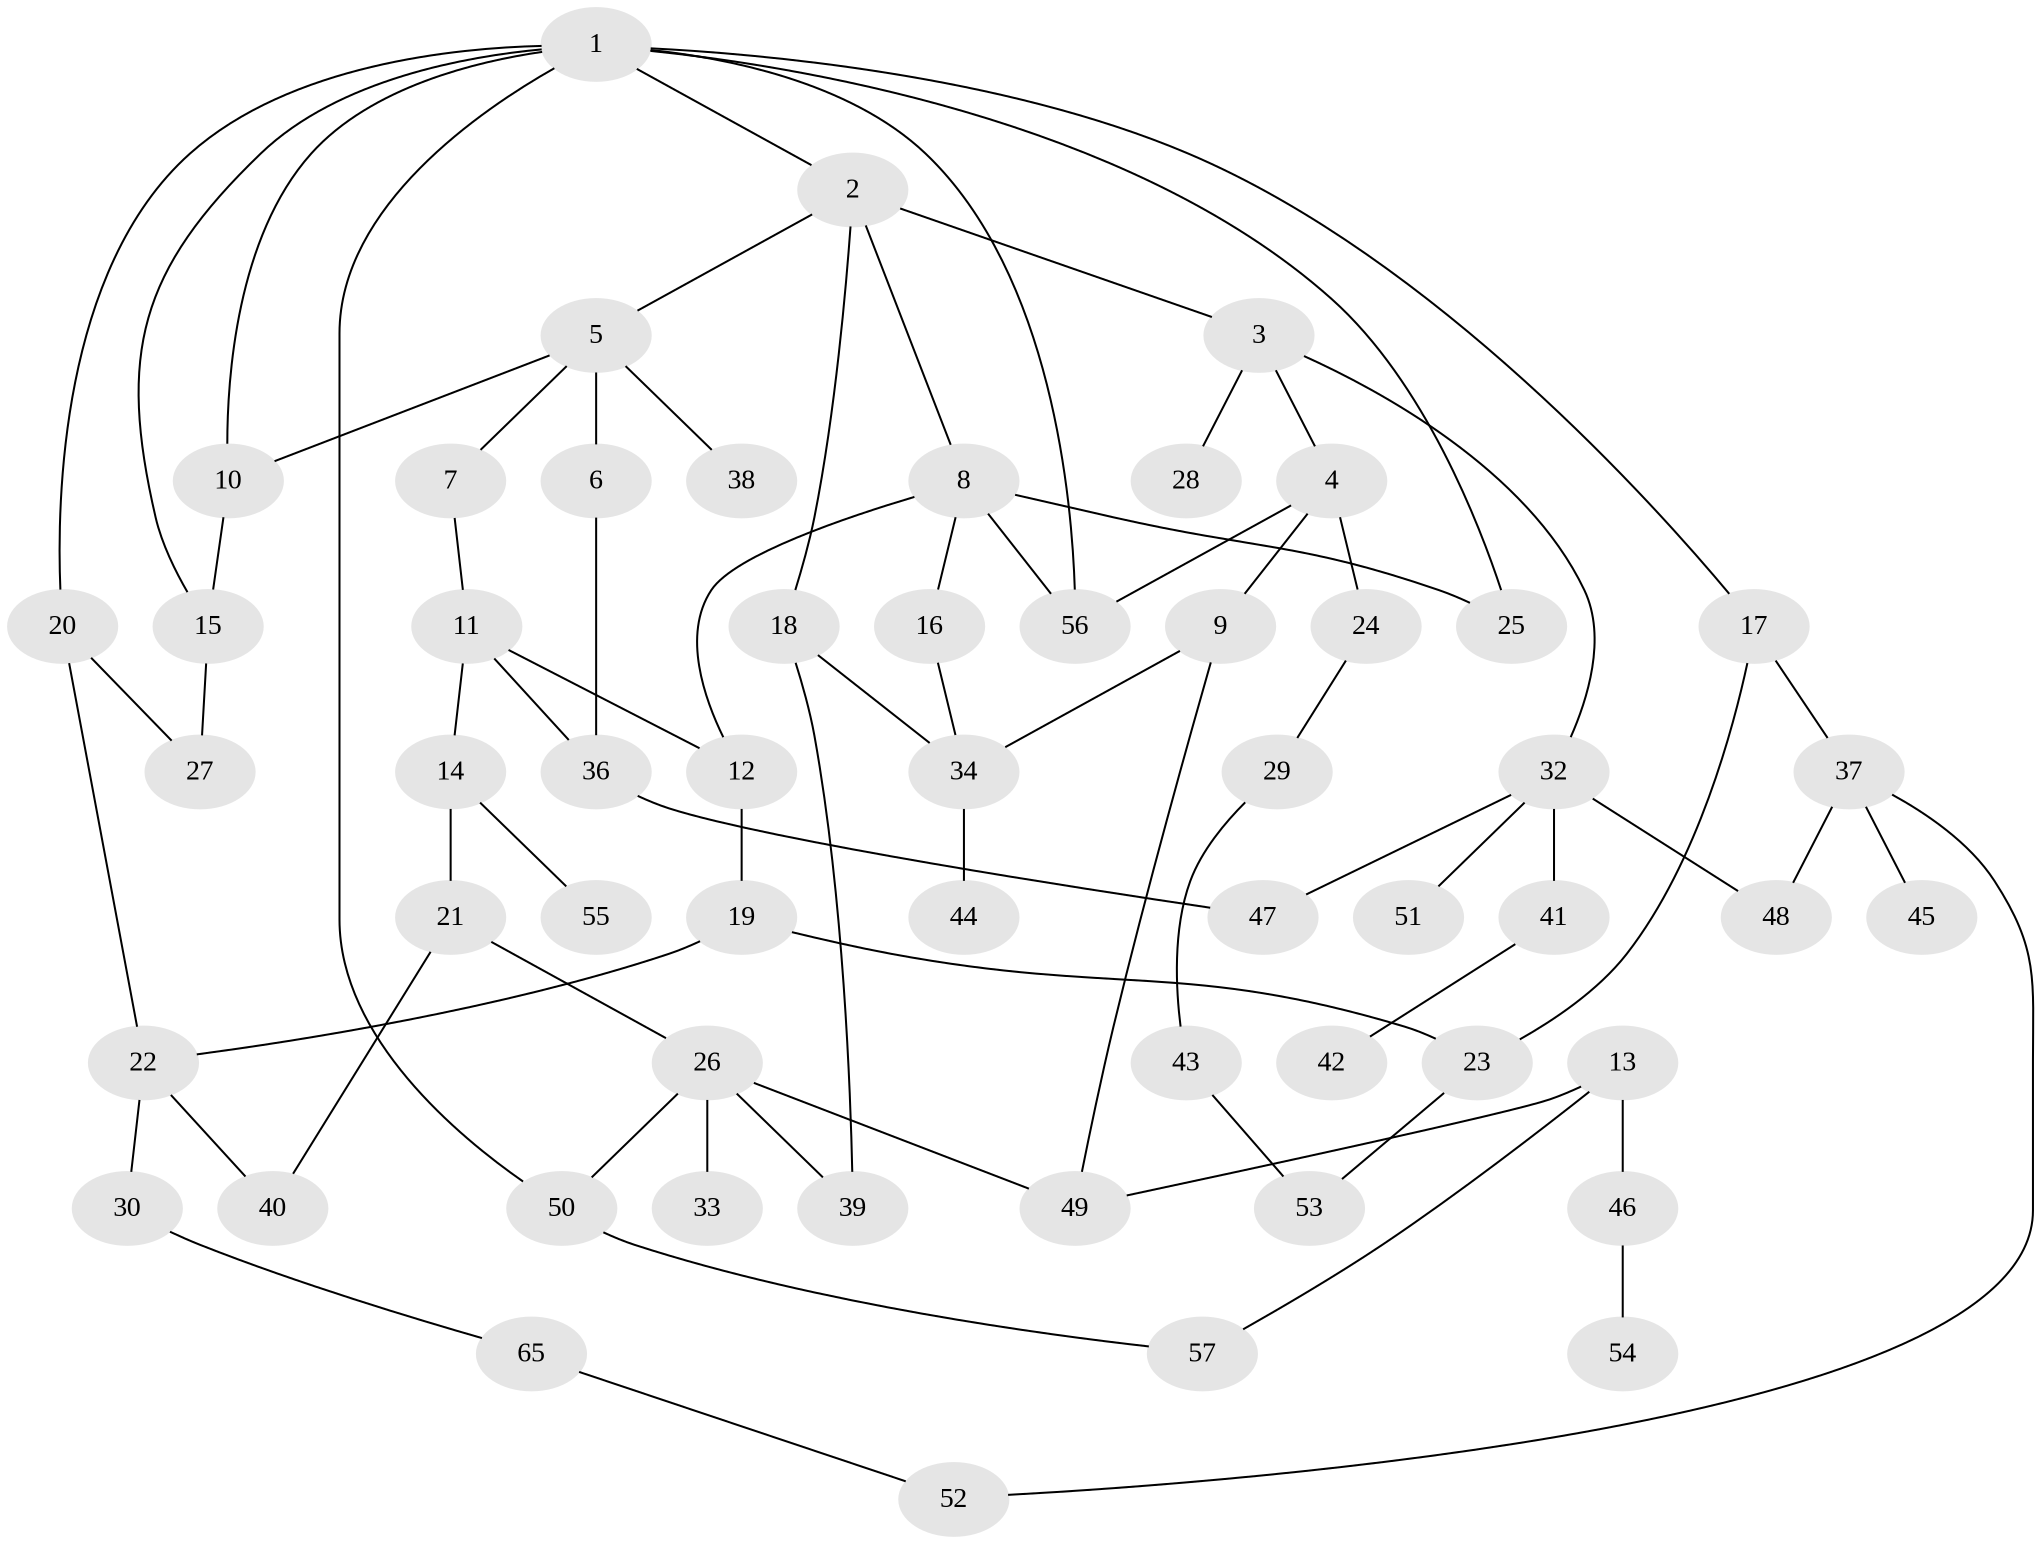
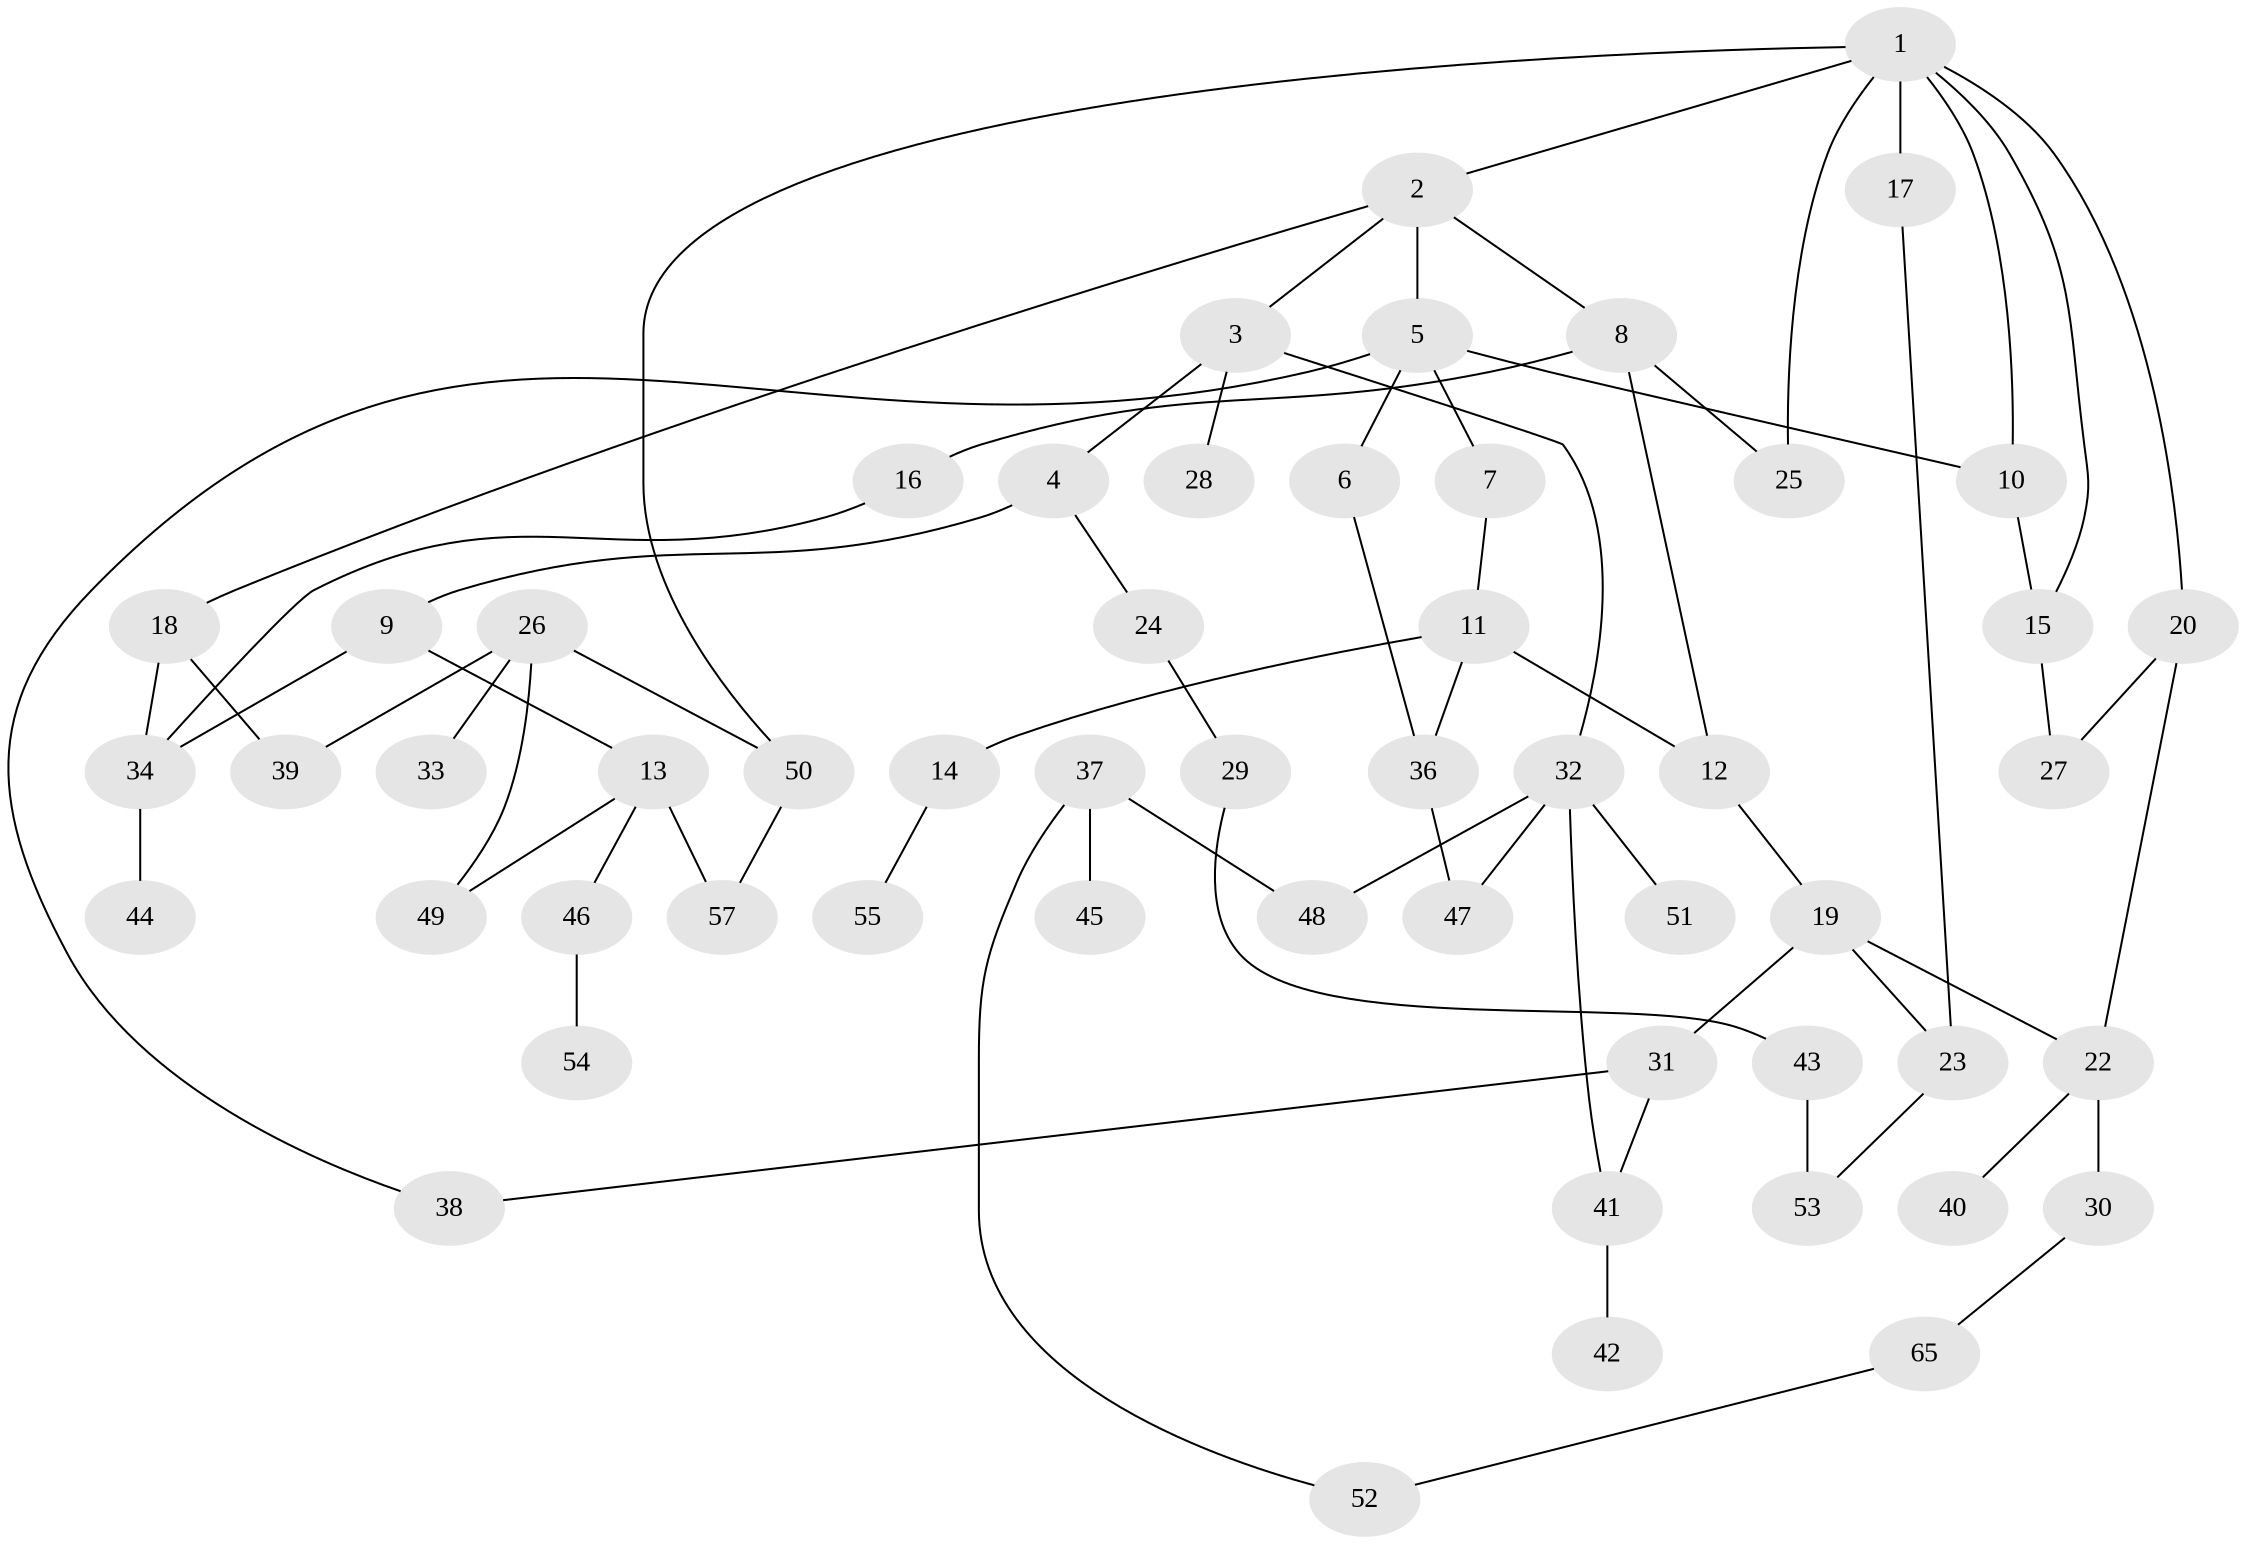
node "56": removed
edge "17" -- "37": removed
edge "9" -- "49": now "9" -- "13"
node "21": removed
node "31": added
